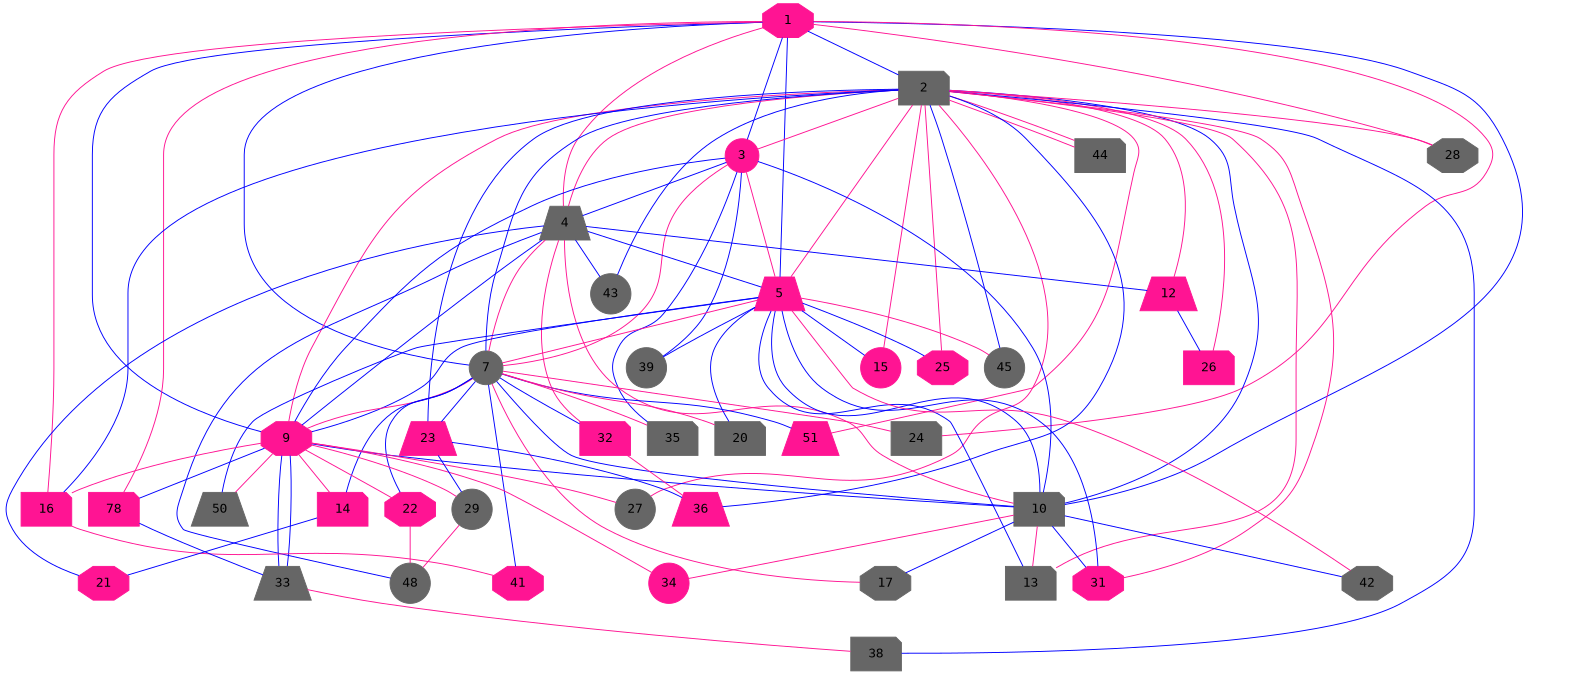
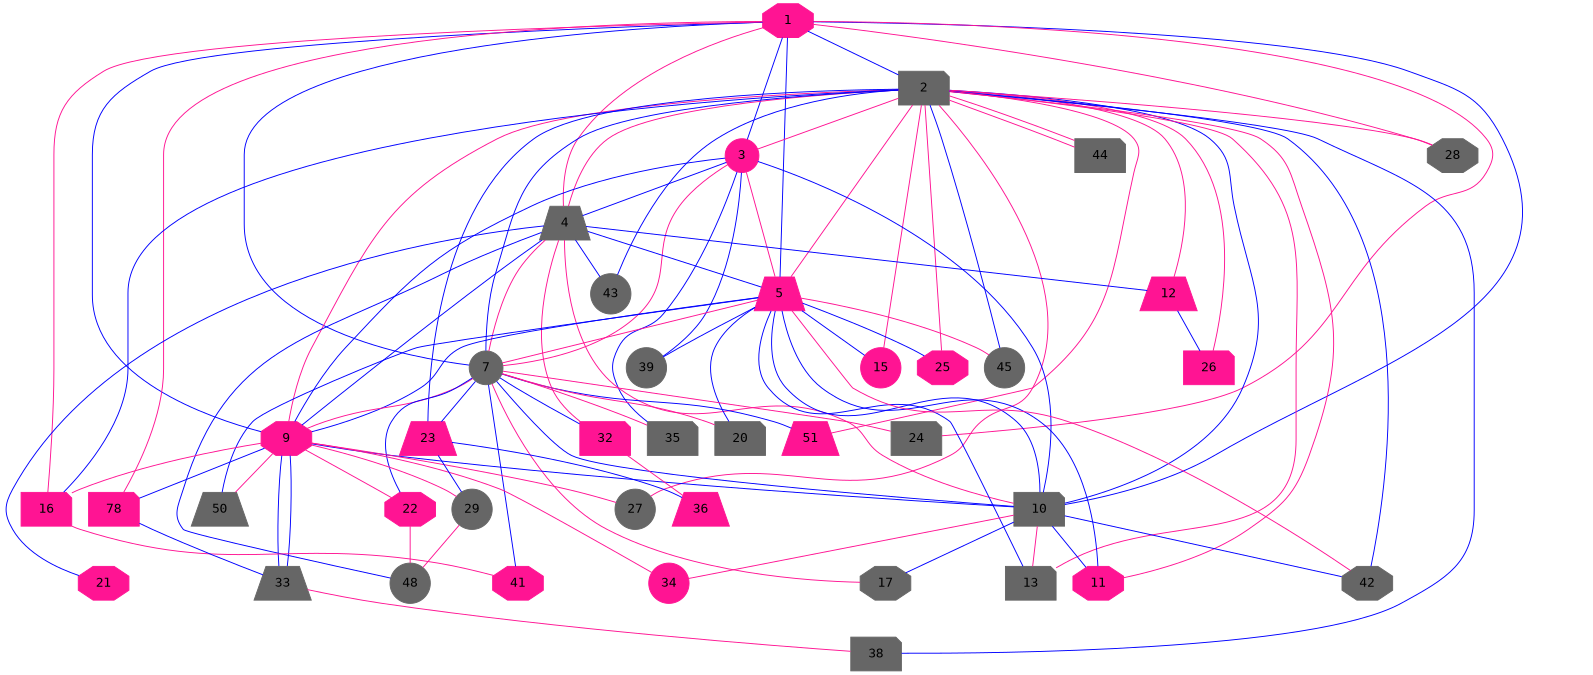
edge "2" -- "36": now "2" -- "42"
node "14": removed
node "31": label "31" -> "11"
